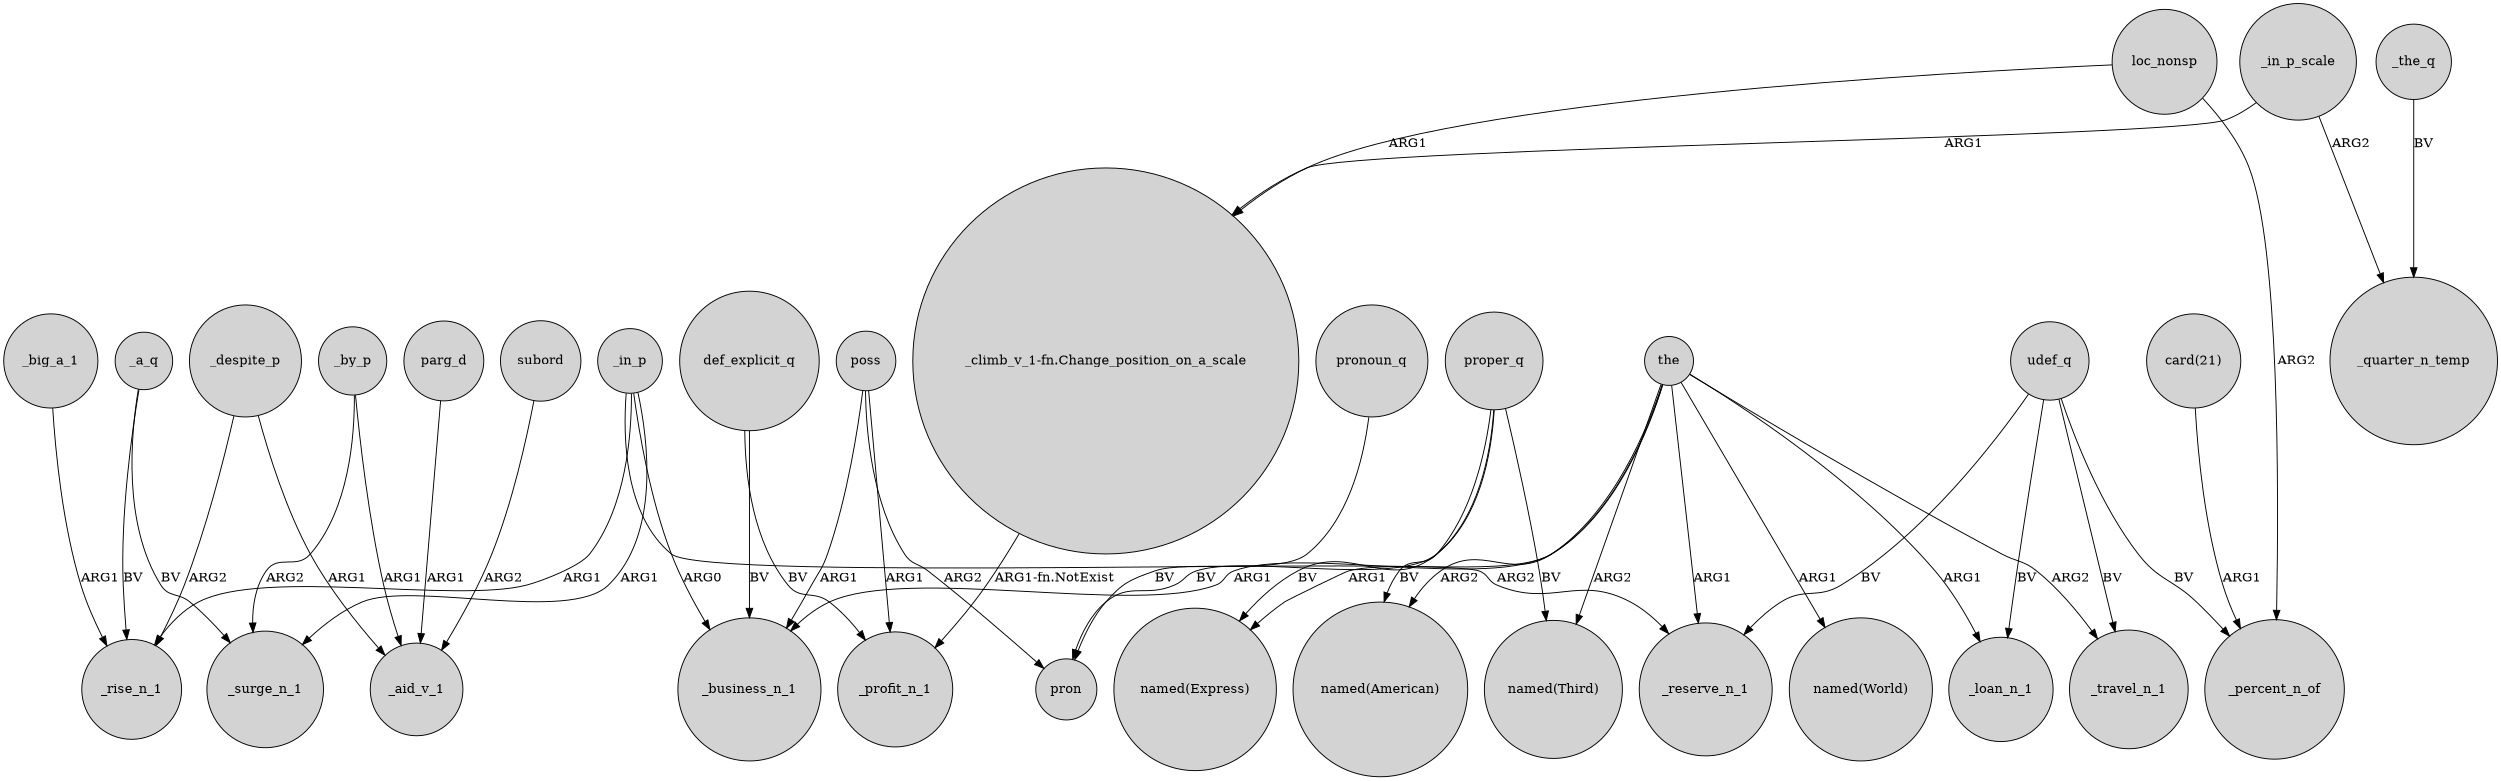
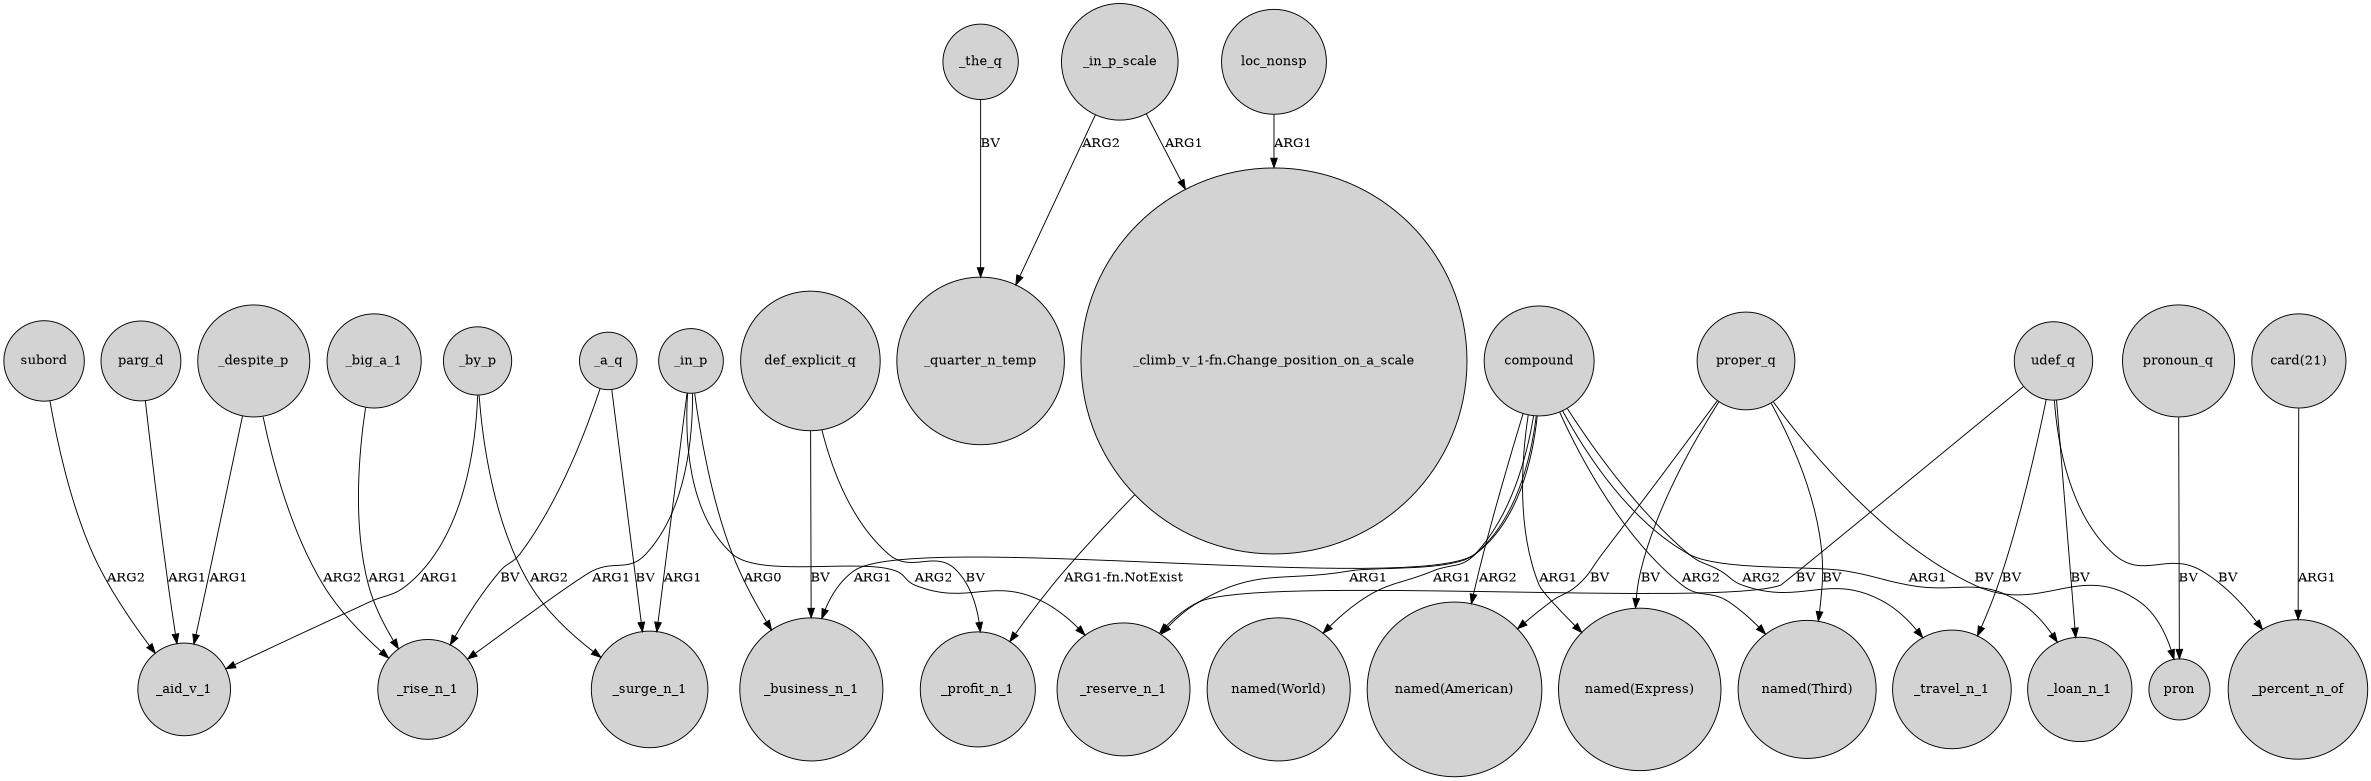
edge "loc_nonsp" -> "_percent_n_of": removed, label "ARG2"
node "poss": removed
node "the": label "the" -> "compound"
